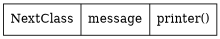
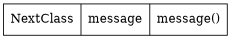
node "NextClass": text "printer()" -> "message()"
